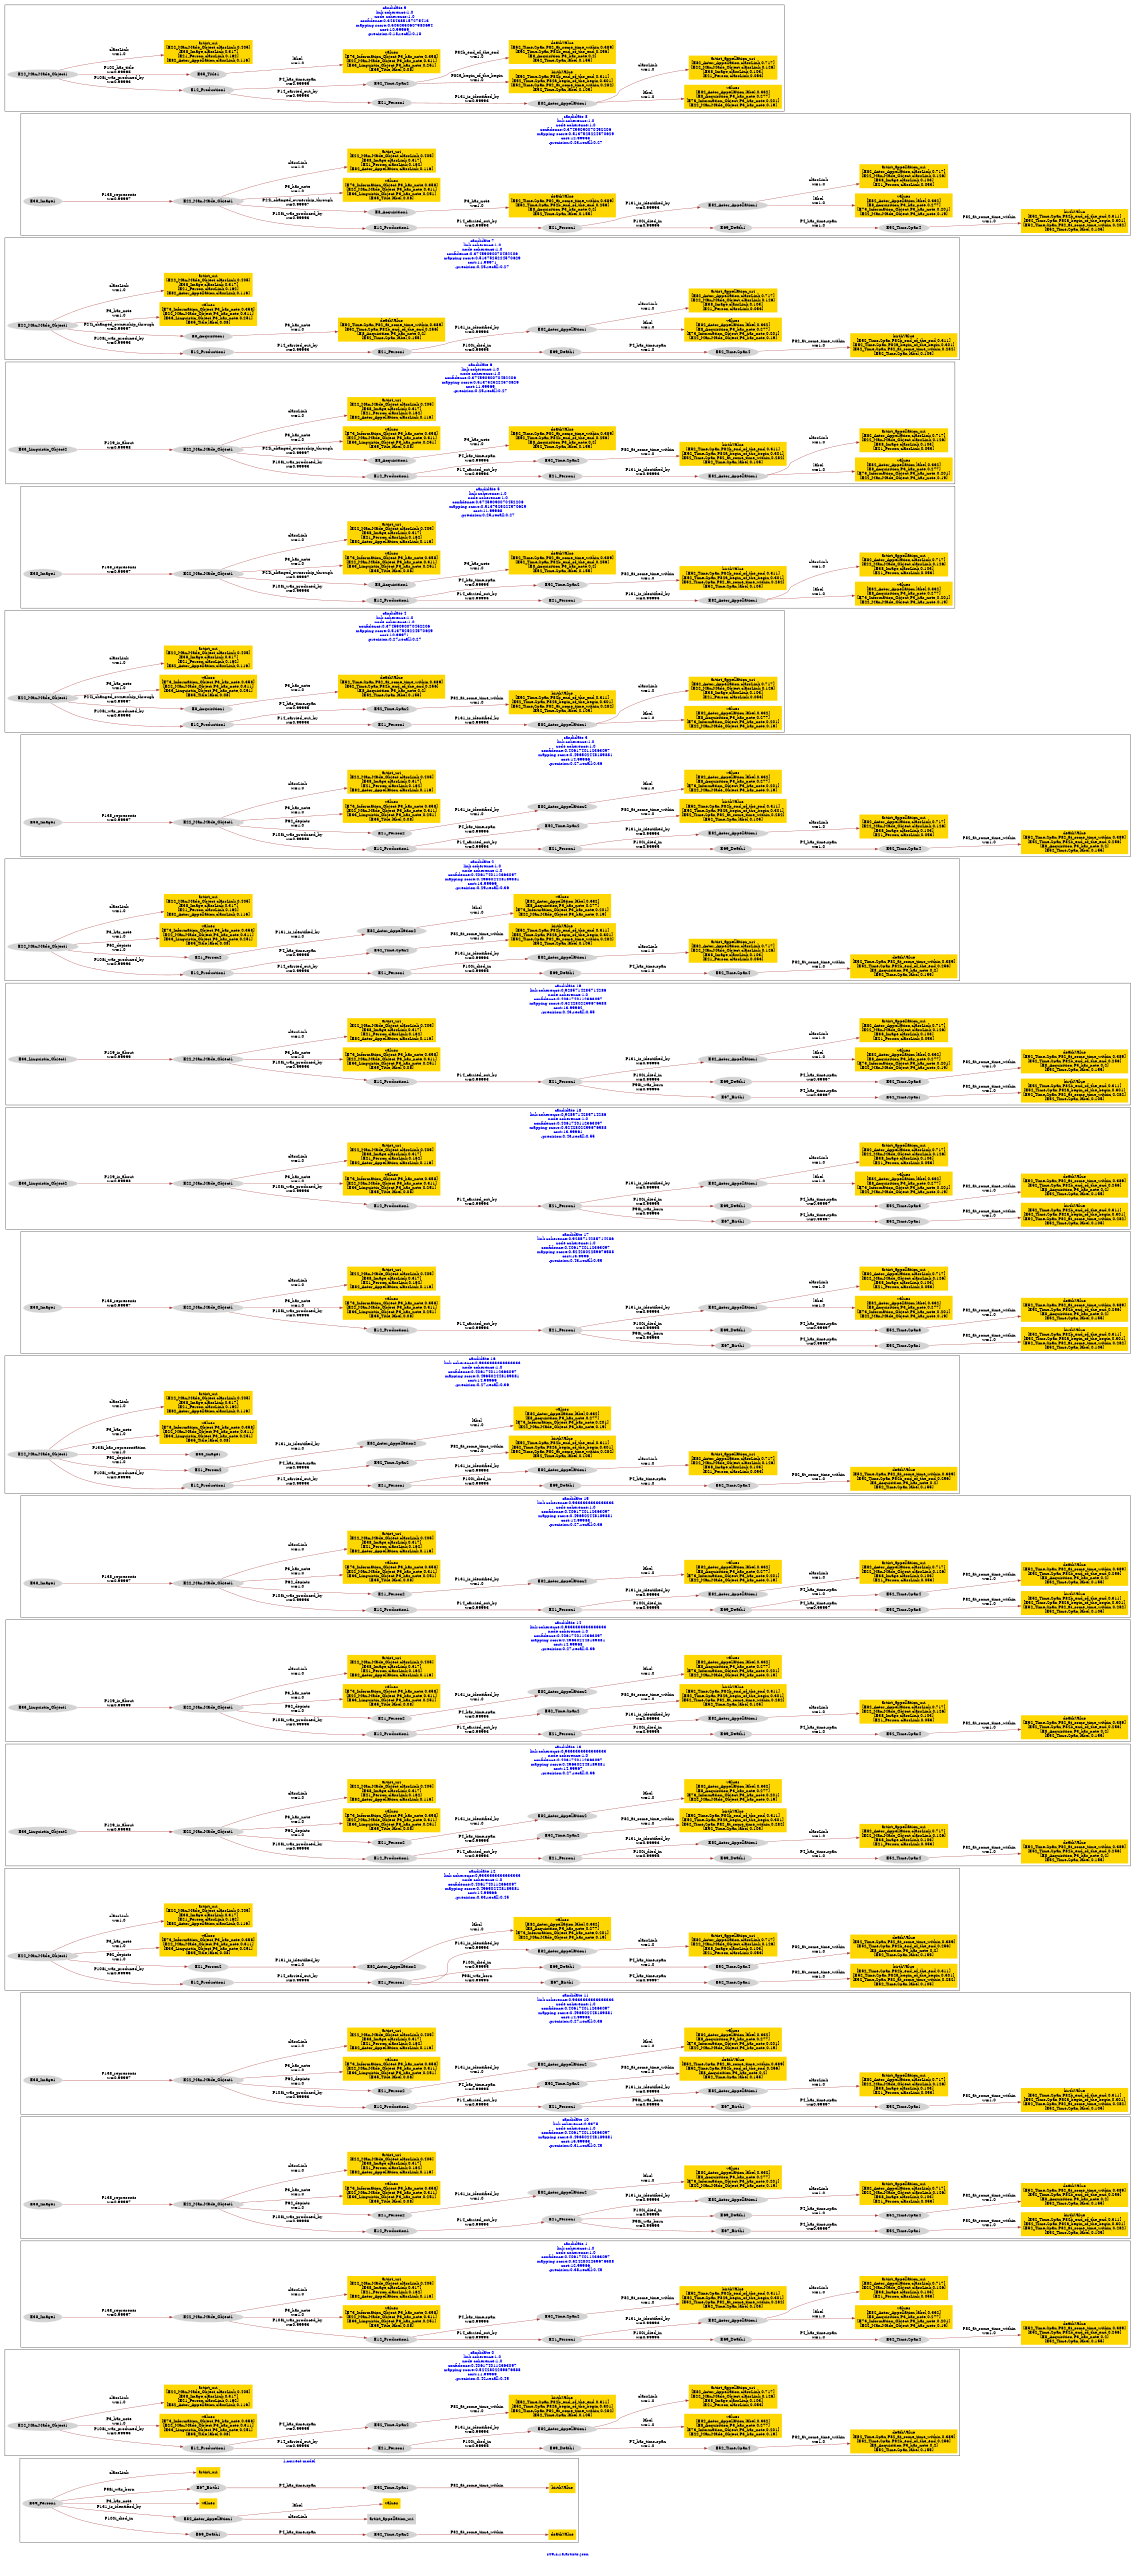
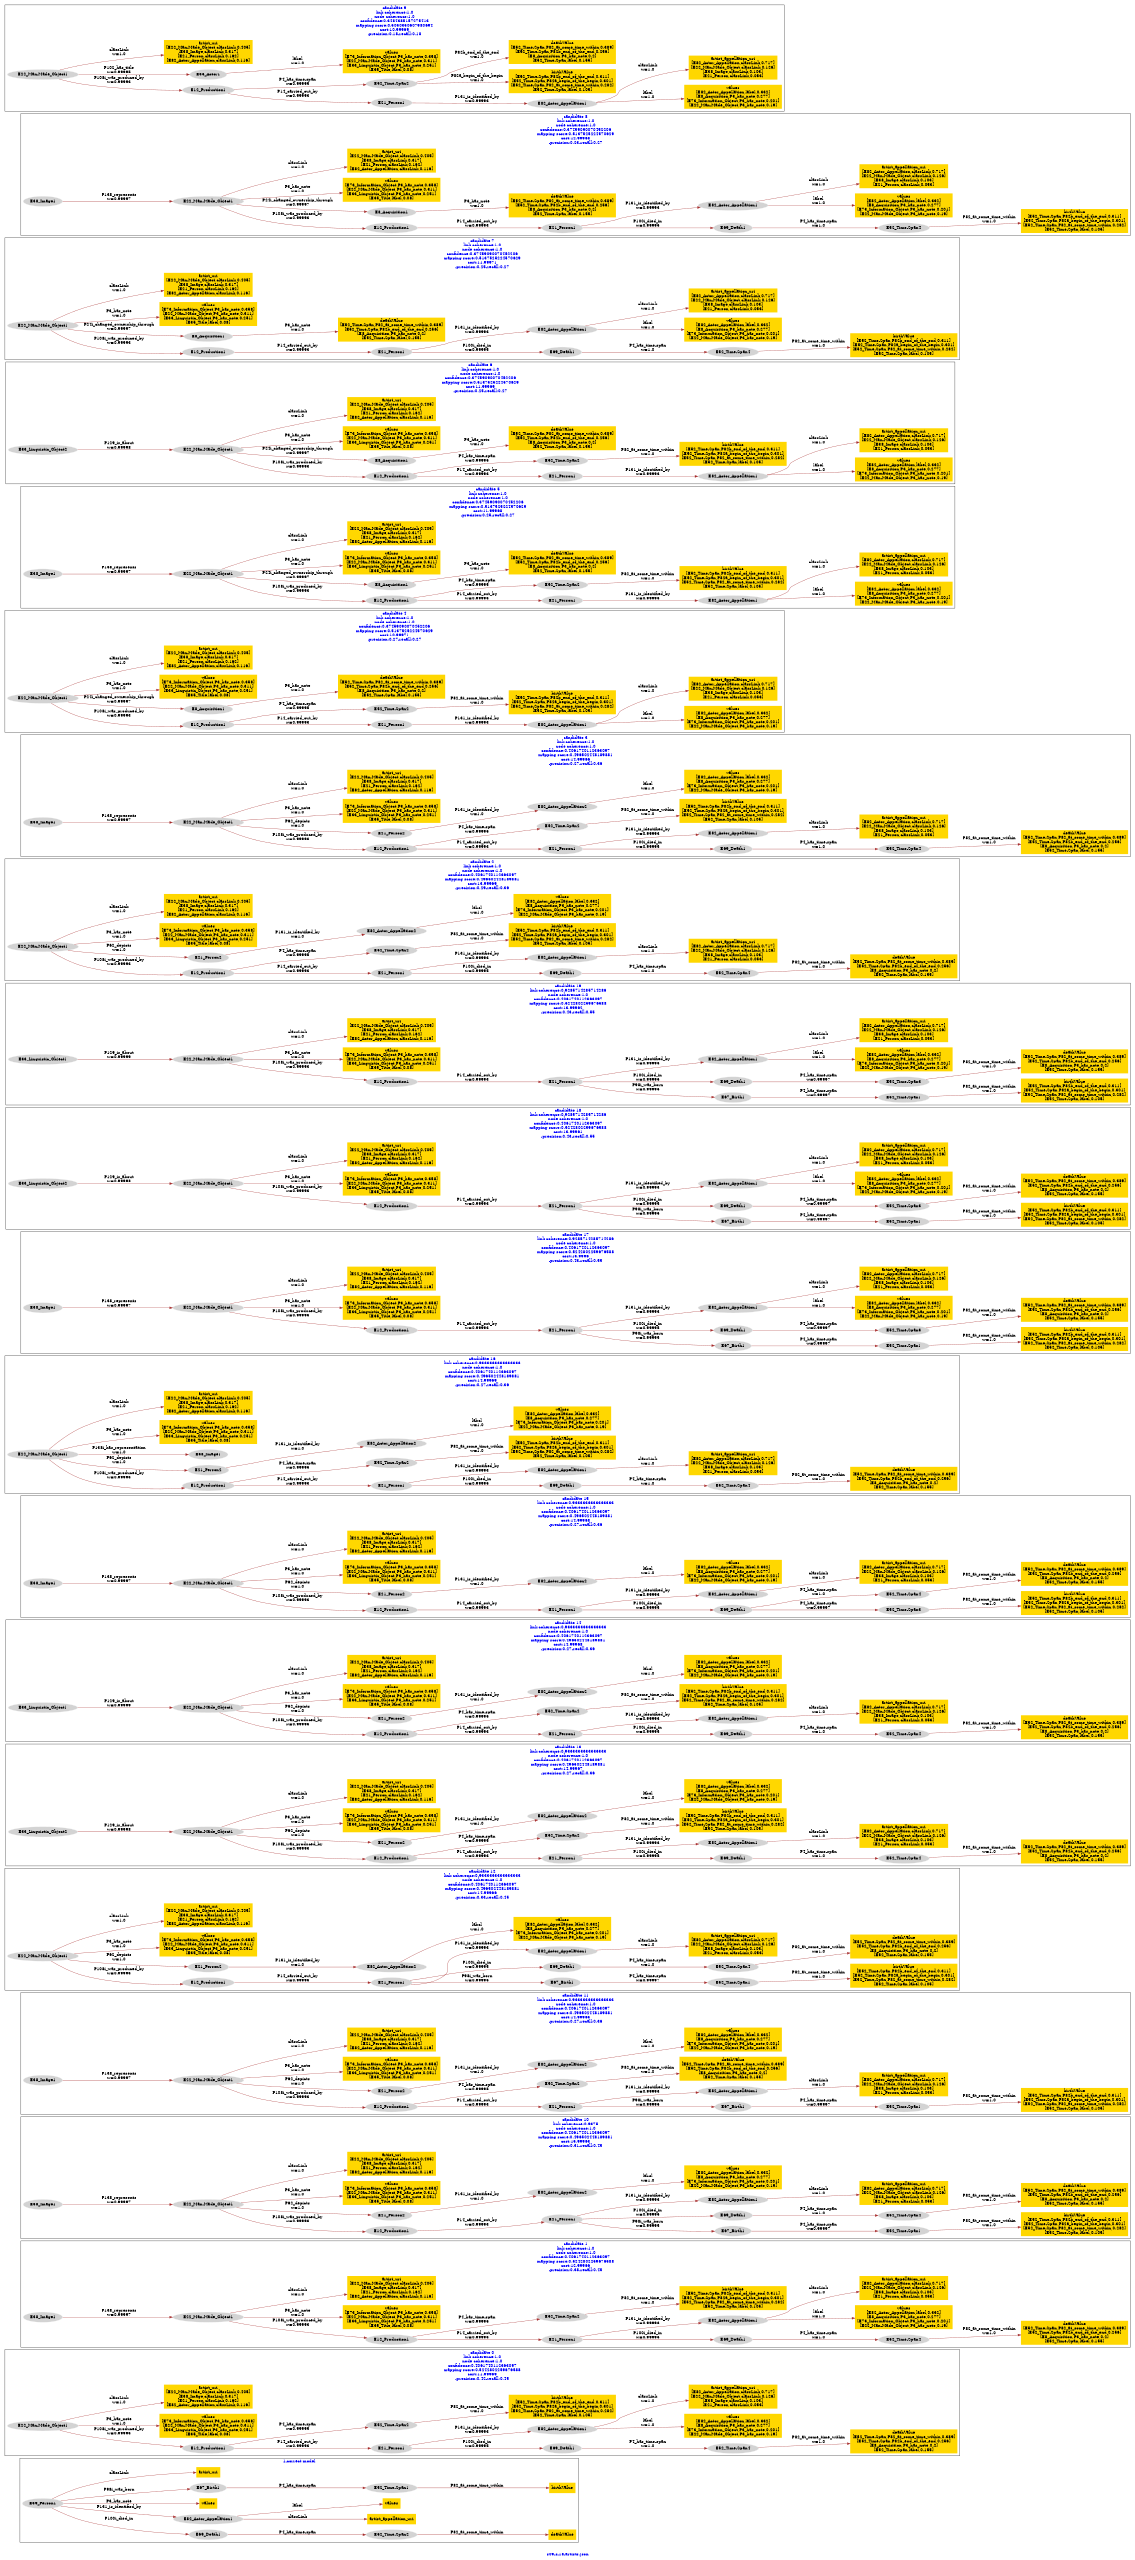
node "E35_Title1": label "E35_Title1" -> "E35_Actor1"
node "artist_appellation_uri": fillcolor lightgray -> gold
